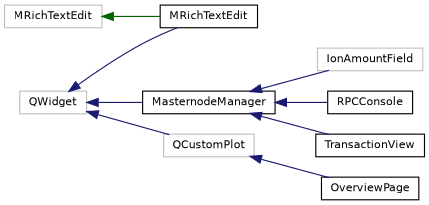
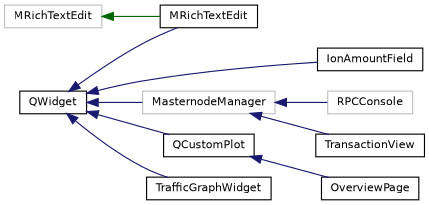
node "IonAmountField": color grey75 -> black
edge "IonAmountField" -> "MasternodeManager": now "IonAmountField" -> "QWidget"
node "QWidget": color grey75 -> black
node "MasternodeManager": color black -> grey75
node "RPCConsole": color black -> grey75
node "QCustomPlot": color grey75 -> black
node "TrafficGraphWidget": added
